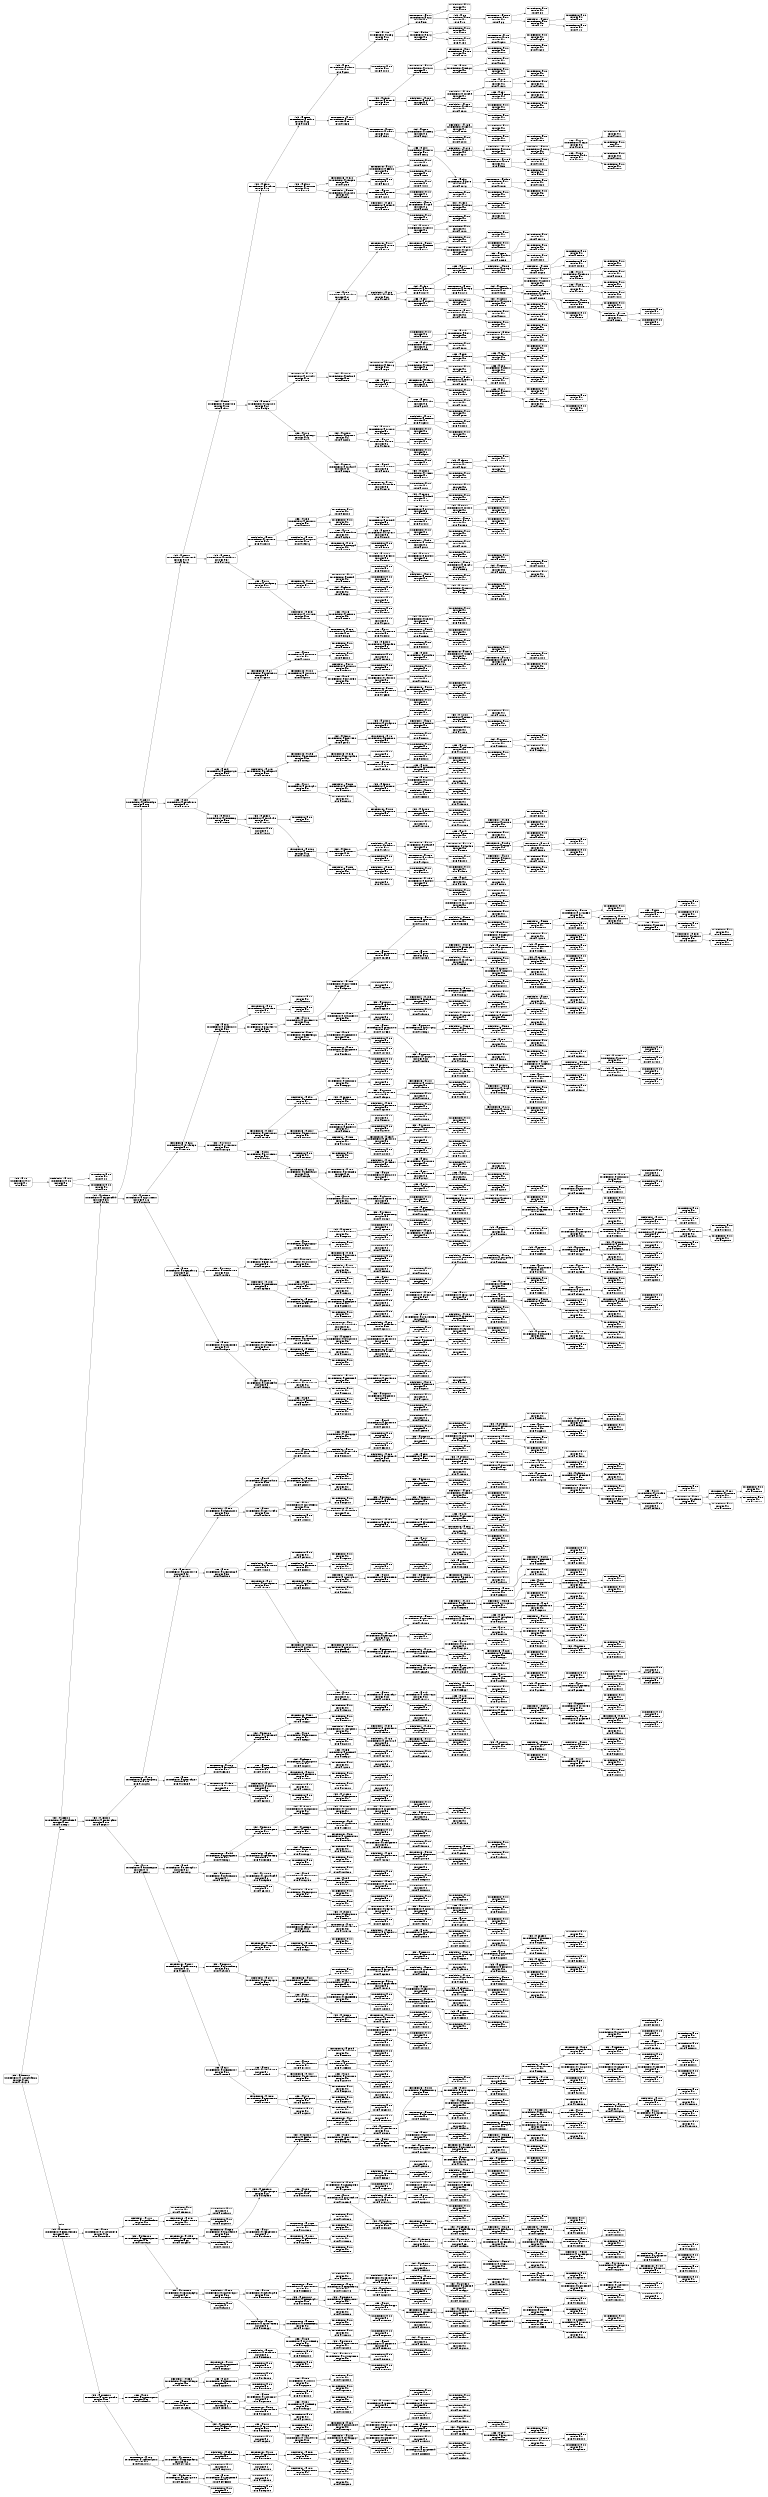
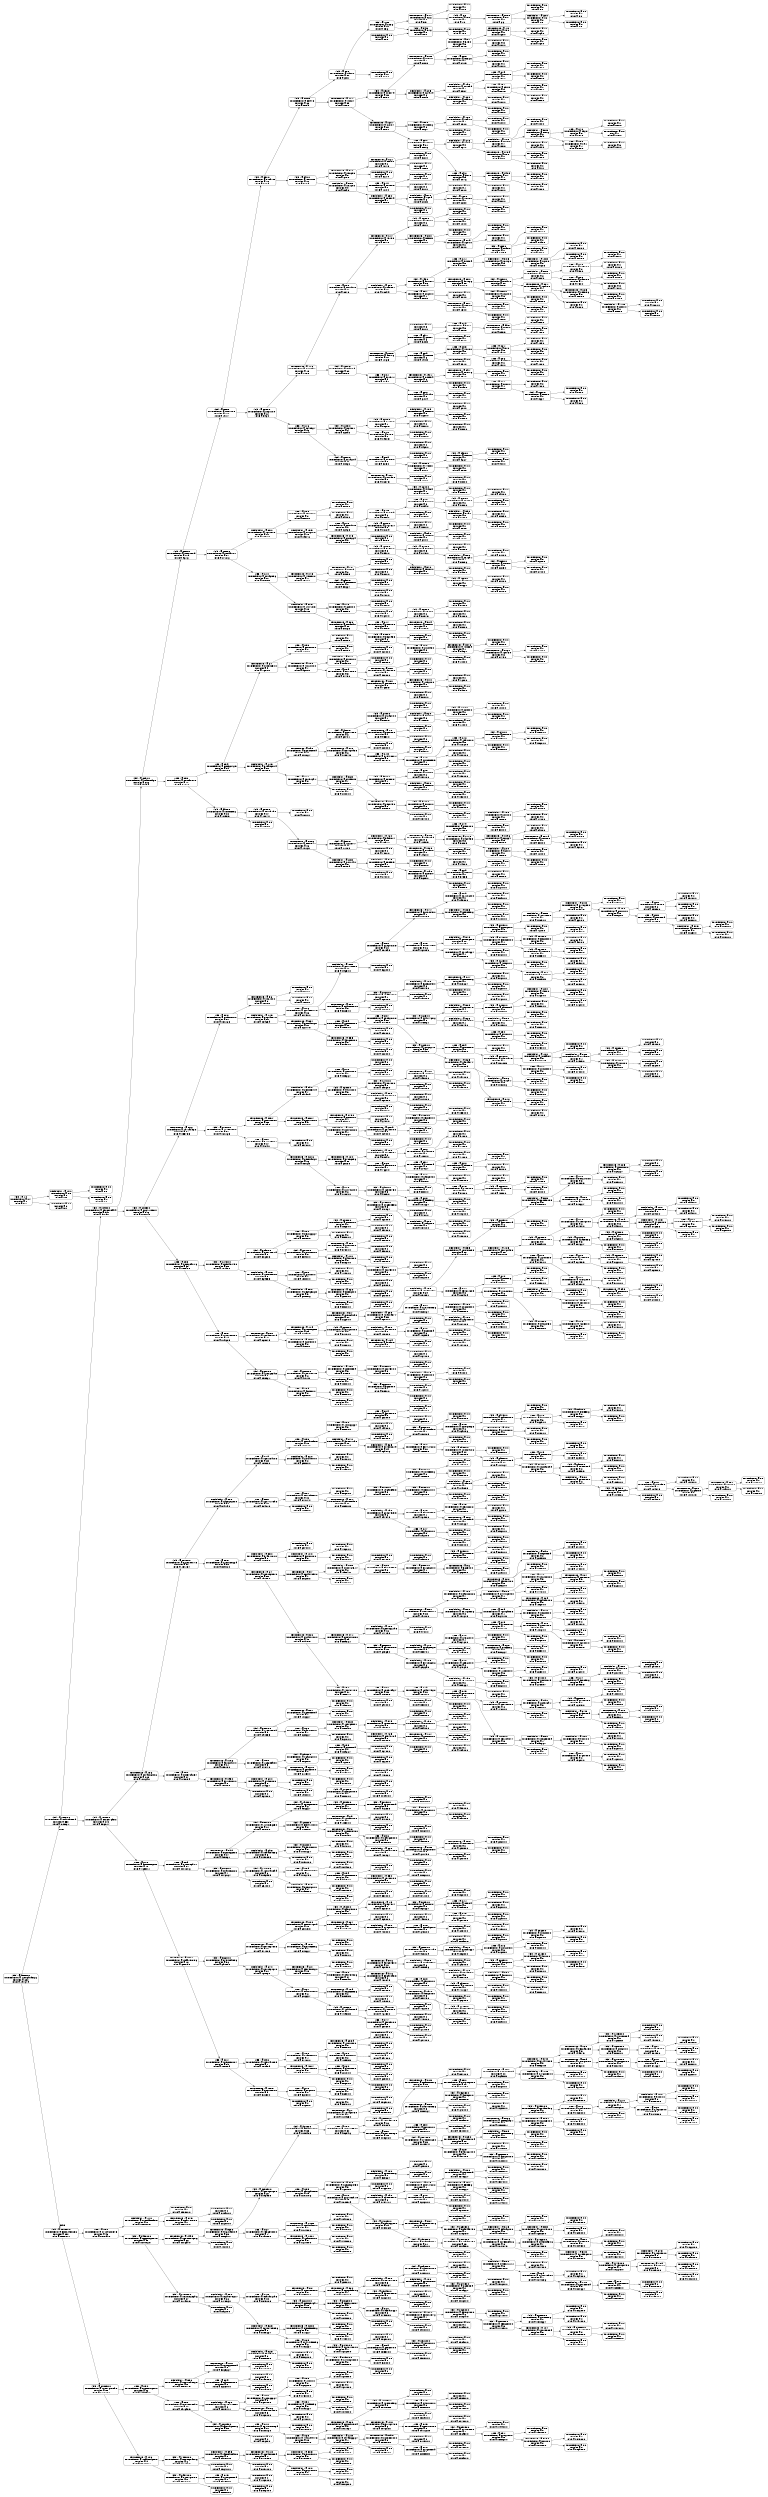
edge "Yield <= 59.5 squared_error = 34.6 samples = 2 value = 38.2" -> "squared_error = 0.0 samples = 1 value = 31.0": reversed
edge "Area <= 28.0 squared_error = 19.4 samples = 4 value = 202.2" -> "squared_error = 0.0 samples = 1 value = 211.0": reversed
edge "squared_error = 0.0 samples = 1 value = 23700.0" -> "squared_error = 0.0 samples = 2 value = 3.0": now "Yield <= 4.0 squared_error = 0.7 samples = 4 value = 2.4" -> "squared_error = 0.0 samples = 2 value = 3.0"
node "squared_error = 0.0 samples = 1 value = 81300.0": removed
node "error_error = 0.0 samples = 1 value = 172100.0": label "error_error = 0.0 samples = 1 value = 172100.0" -> "squared_error = 0.0 samples = 1 value = 172100.0"
